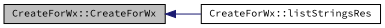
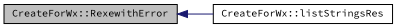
node "CreateForWx::CreateForWx": label "CreateForWx::CreateForWx" -> "CreateForWx::RexewithError"
